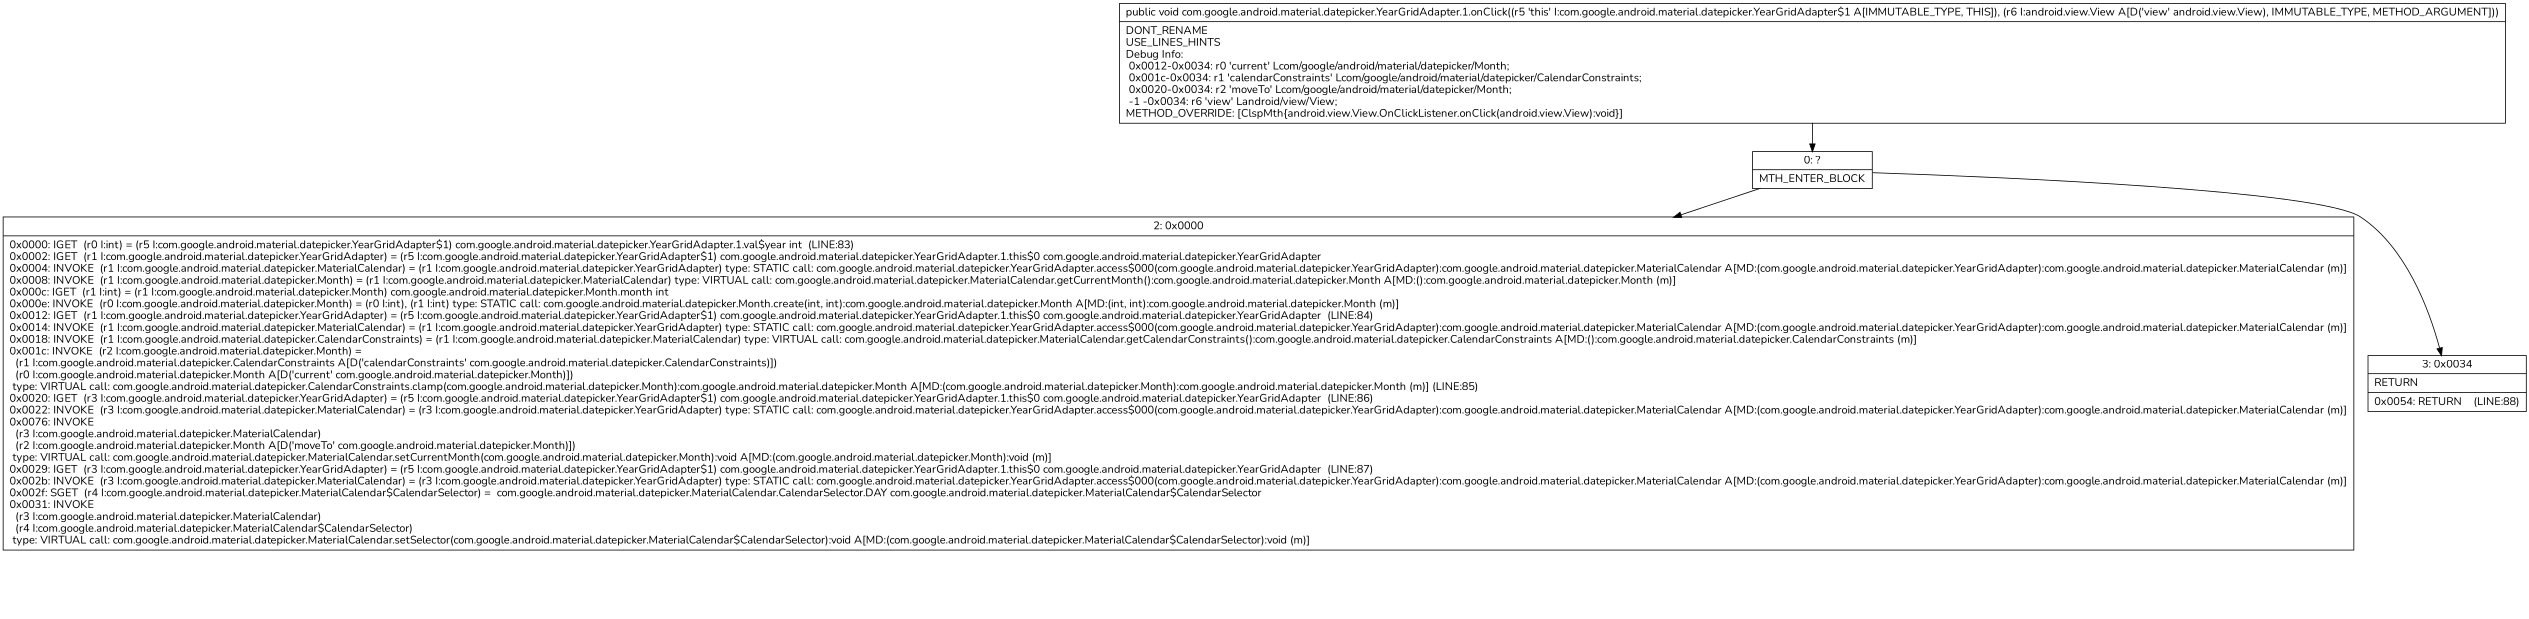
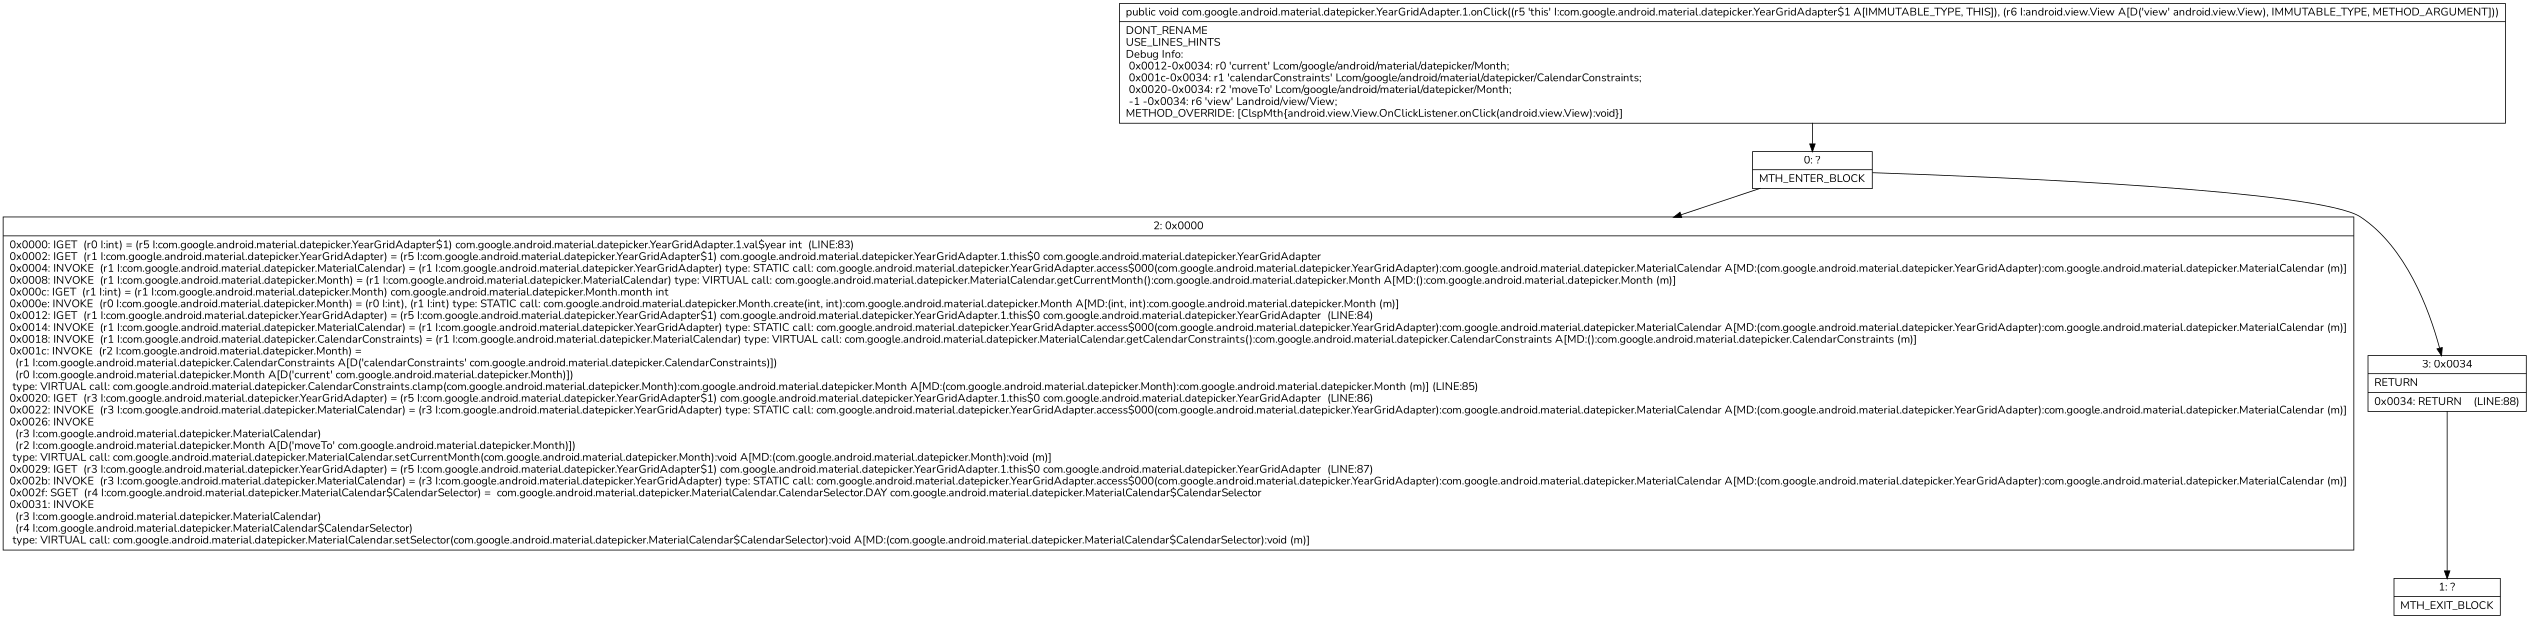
node "3: 0x0034": text "0x0054: RETURN    (LINE:88)" -> "0x0034: RETURN    (LINE:88)"
node "2: 0x0000": text "0x0076: INVOKE" -> "0x0026: INVOKE"
node "1: ?": added
